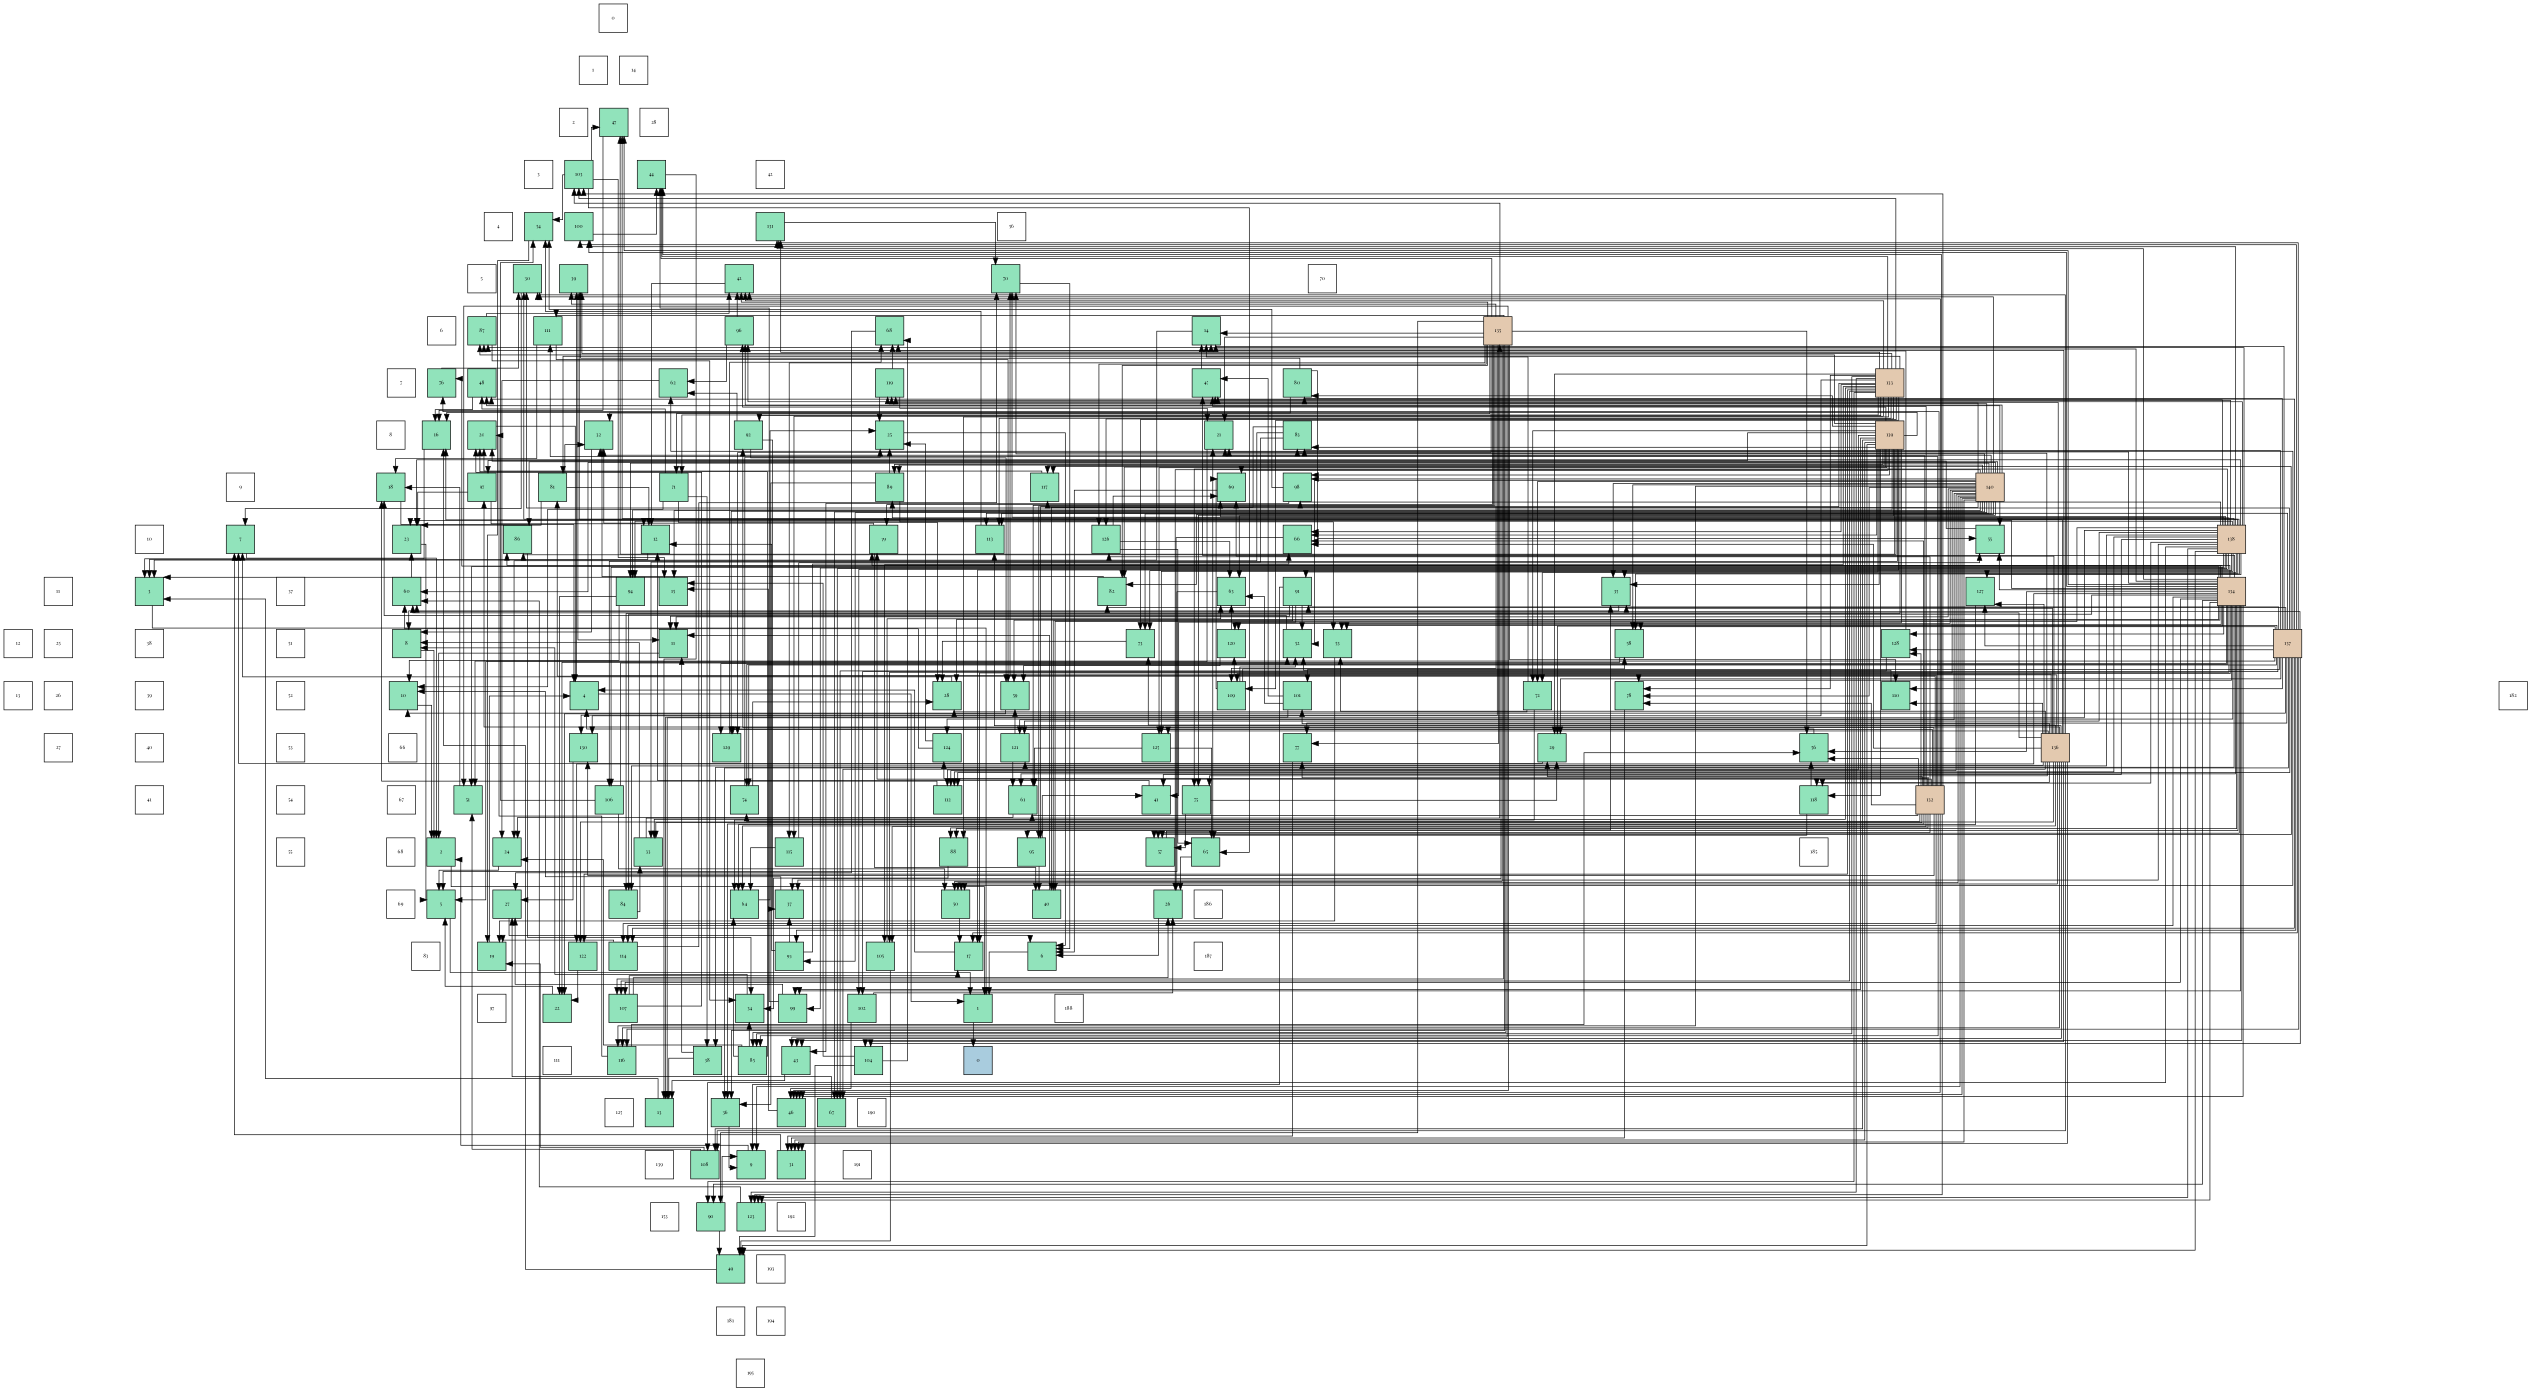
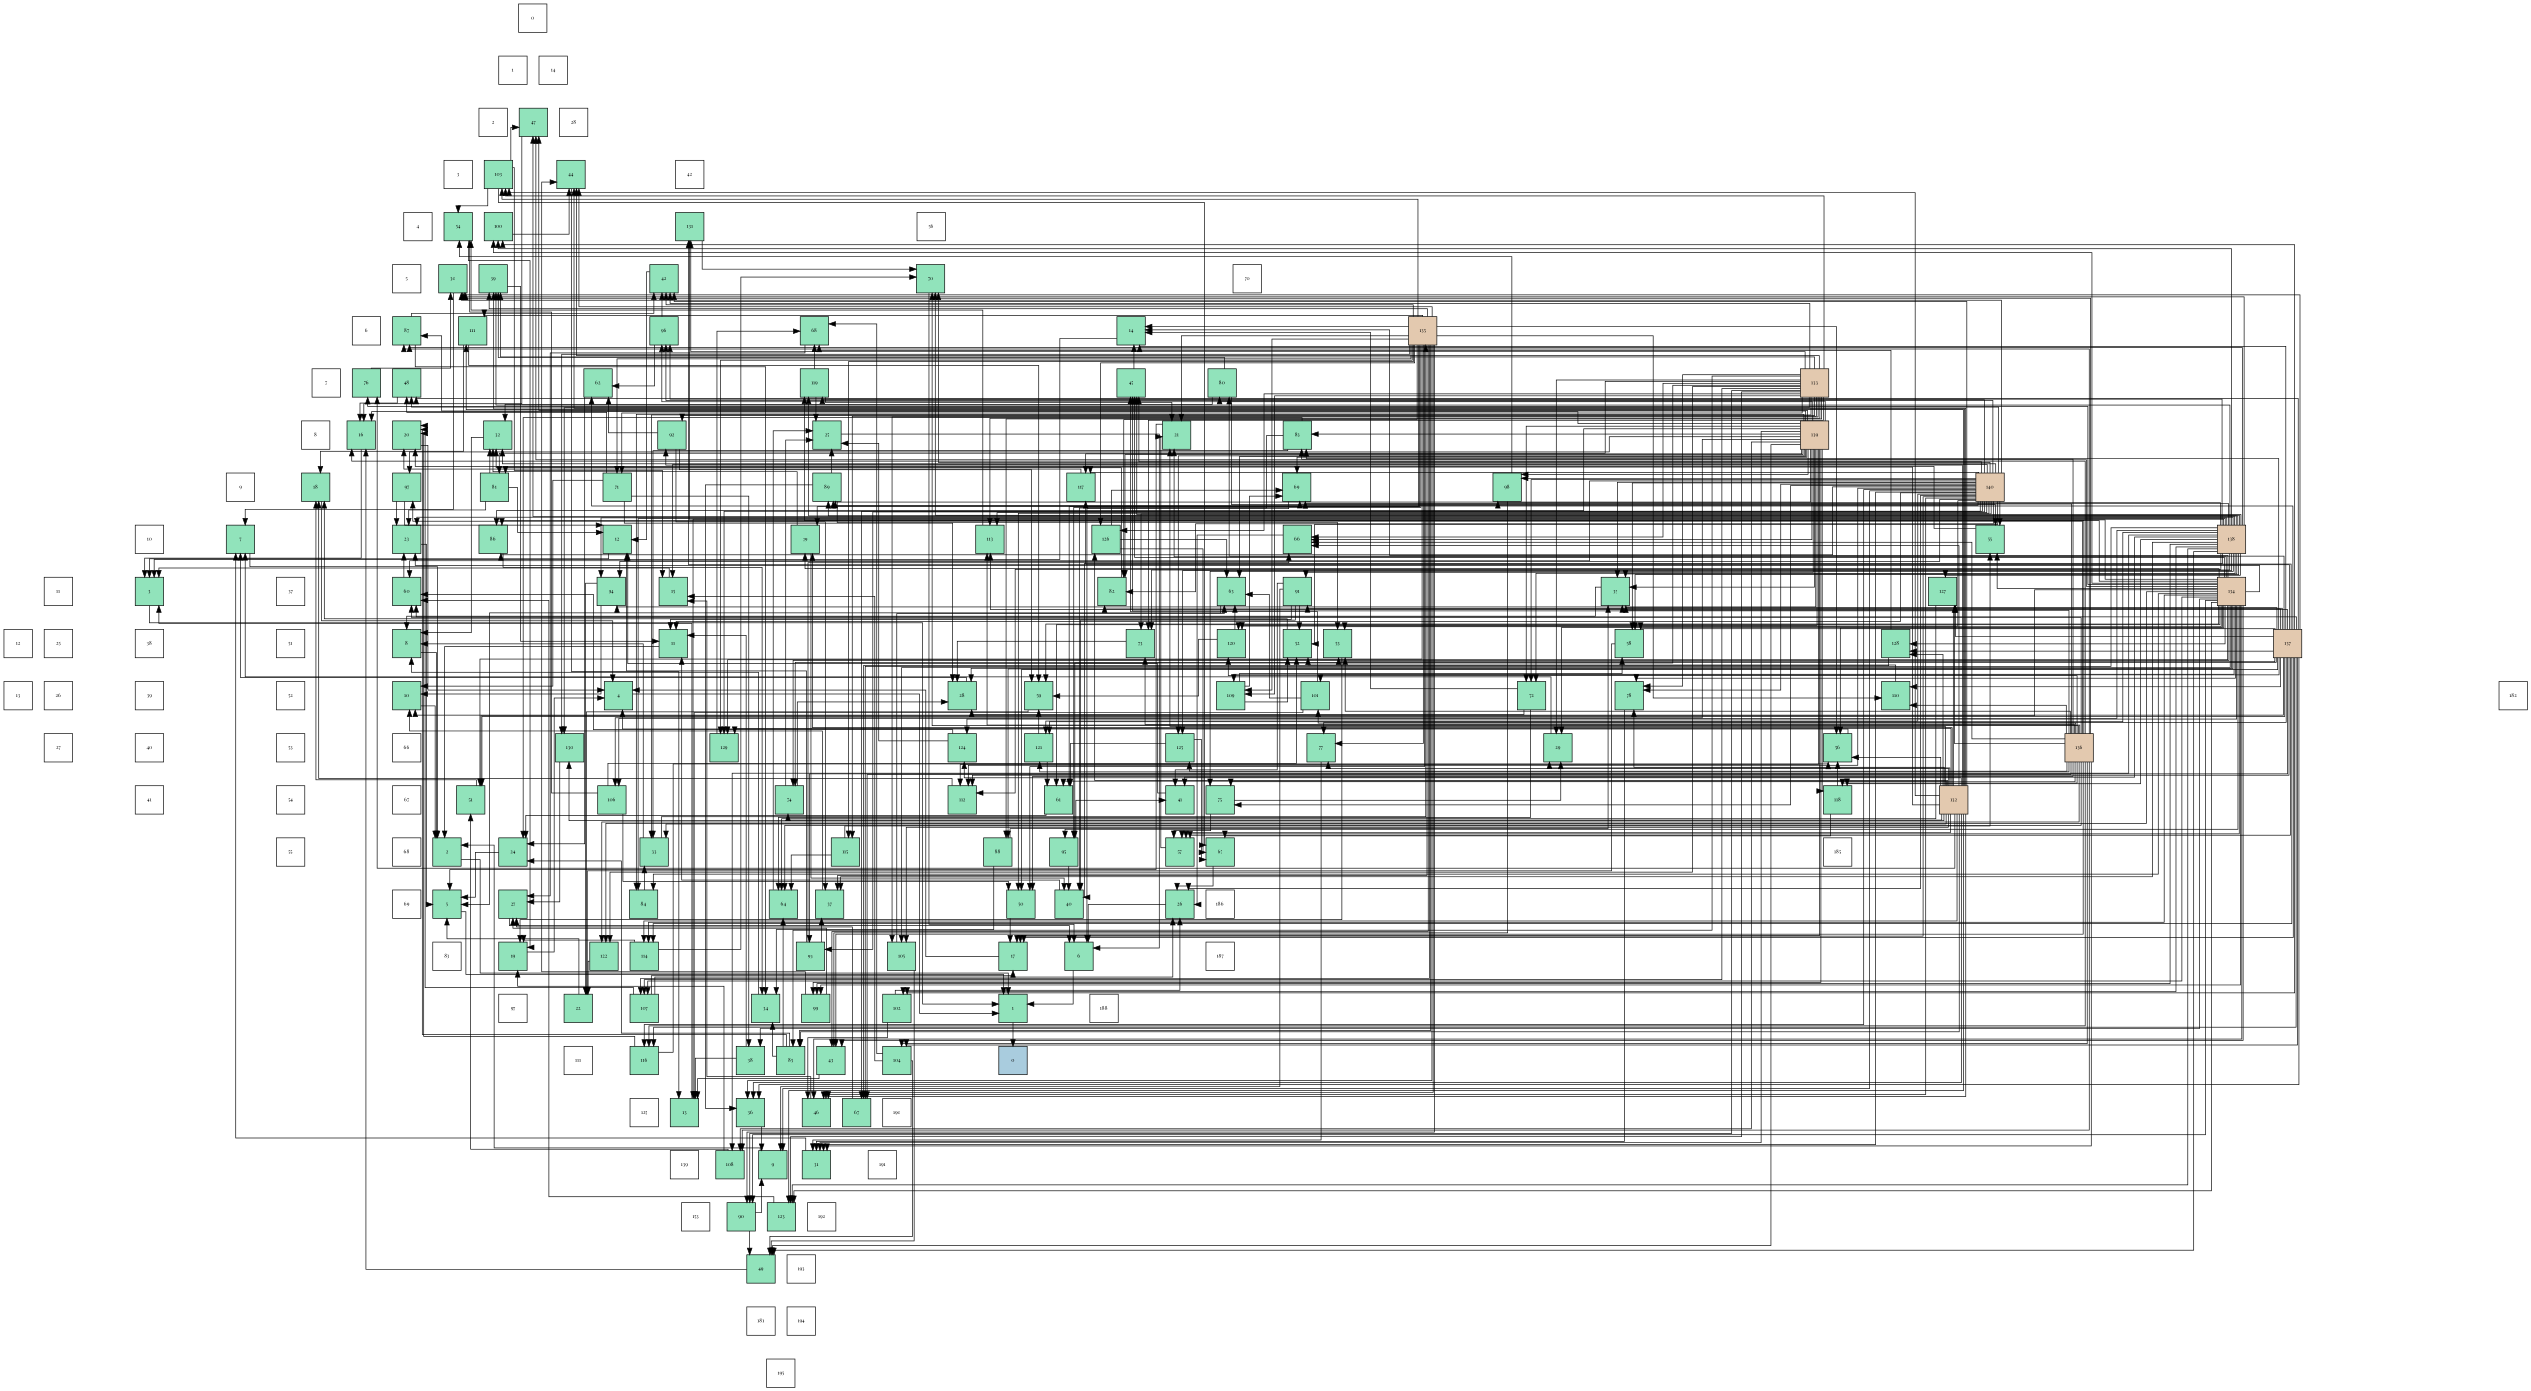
edge "137" -> "29": now "137" -> "35"
edge "132" -> "88": removed
